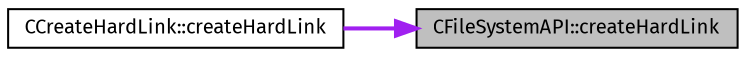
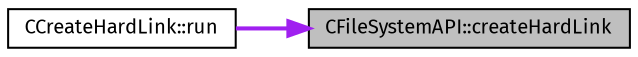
node "CCreateHardLink::createHardLink": label "CCreateHardLink::createHardLink" -> "CCreateHardLink::run"
